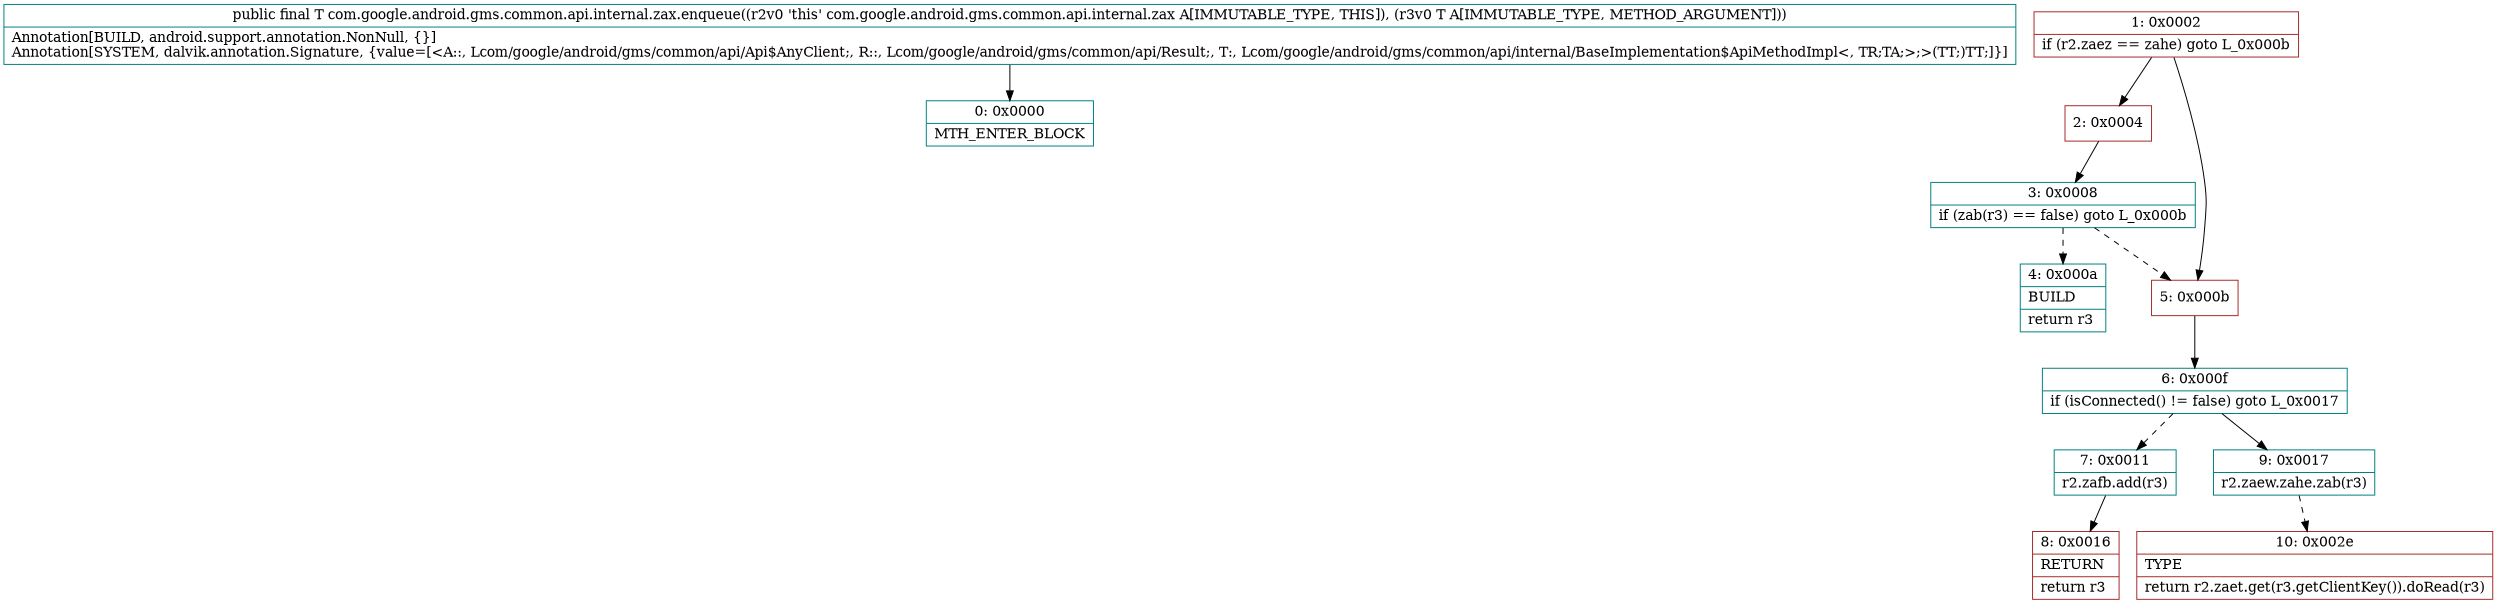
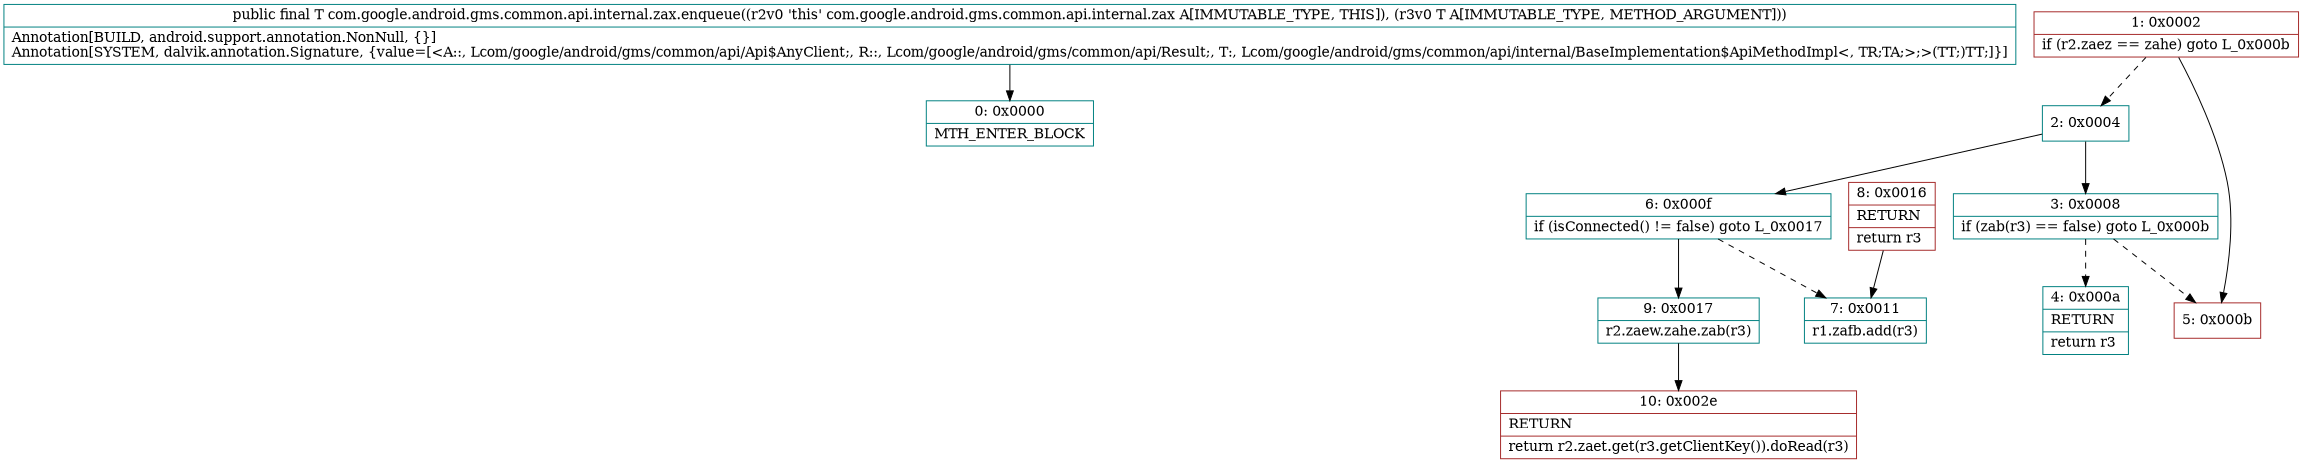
edge "1: 0x0002" -> "2: 0x0004": style solid -> dashed
node "2: 0x0004": color brown -> teal
node "4: 0x000a": text "BUILD" -> "RETURN"
edge "5: 0x000b" -> "6: 0x000f": now "2: 0x0004" -> "6: 0x000f"
node "7: 0x0011": text "r2.zafb.add(r3)" -> "r1.zafb.add(r3)"
edge "7: 0x0011" -> "8: 0x0016": reversed
edge "9: 0x0017" -> "10: 0x002e": style dashed -> solid
node "10: 0x002e": text "TYPE" -> "RETURN"
